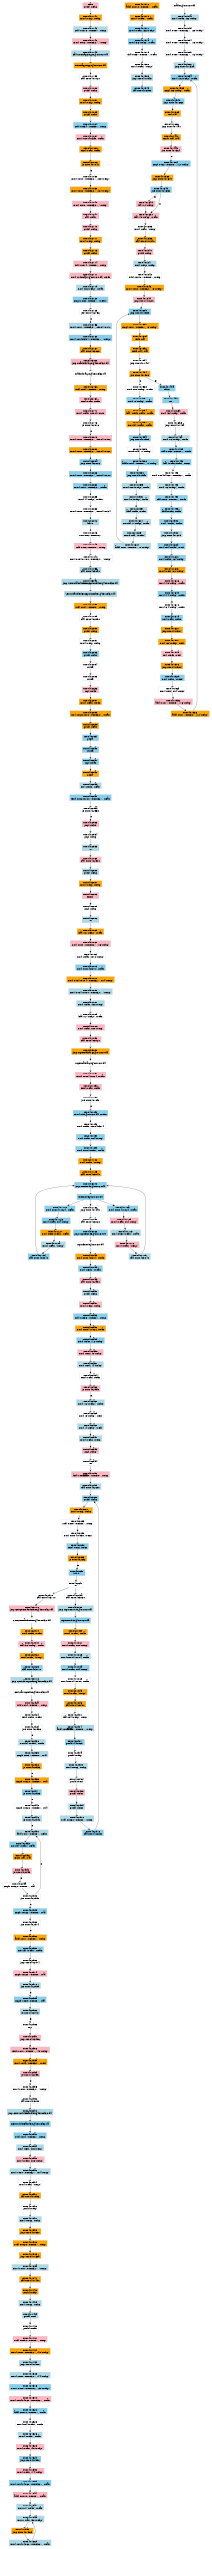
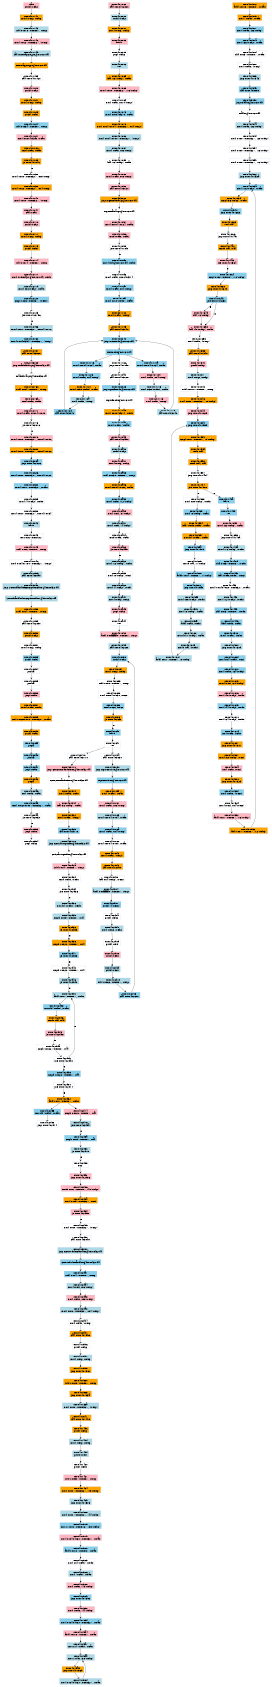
node "0x00403050 jmp malloc@msvcrt.dll": added
node "0x00402955 ret": removed
edge "0x00402de8 jmp 0x00402d74" -> "0x00402d74 cmpb $0x20<UINT8>, %al": now "0x00402de2 addl $0x1<UINT8>, %ebx" -> "0x00402d74 cmpb $0x20<UINT8>, %al"
